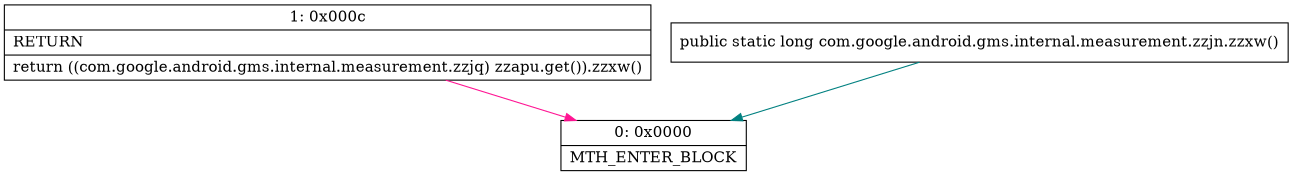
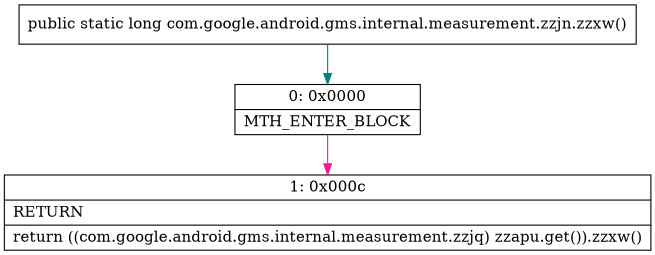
edge "1: 0x000c" -> "0: 0x0000": reversed
